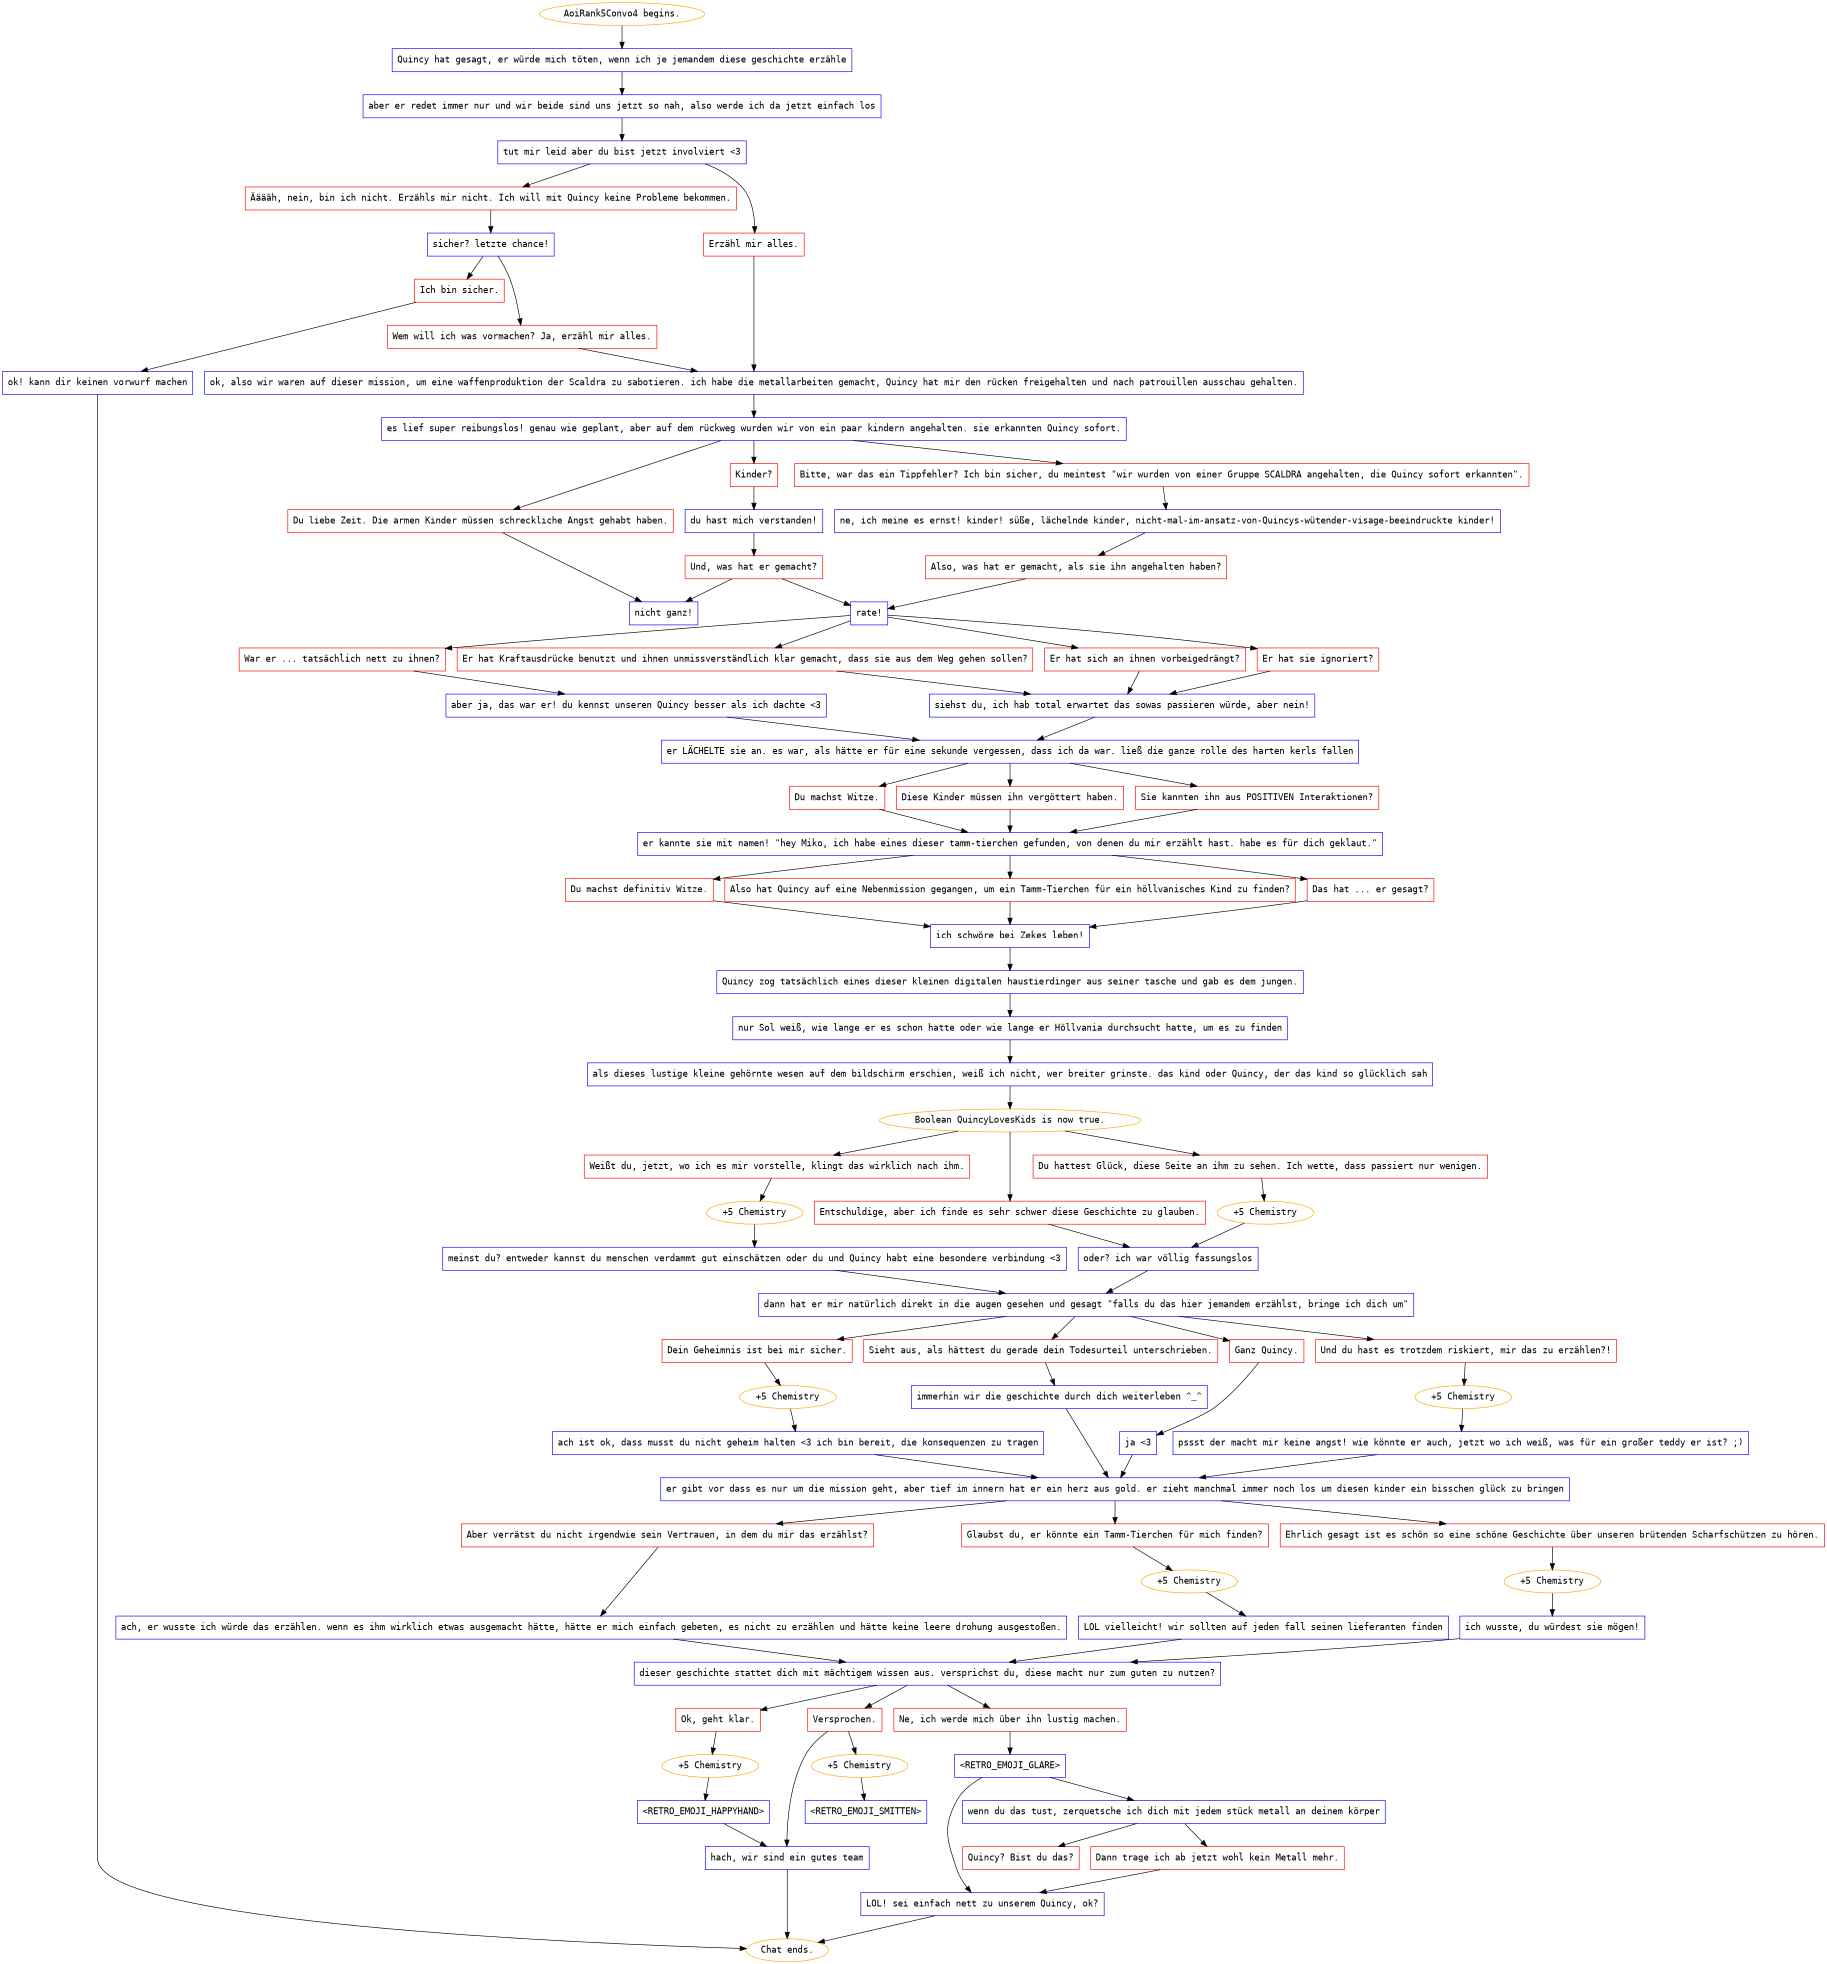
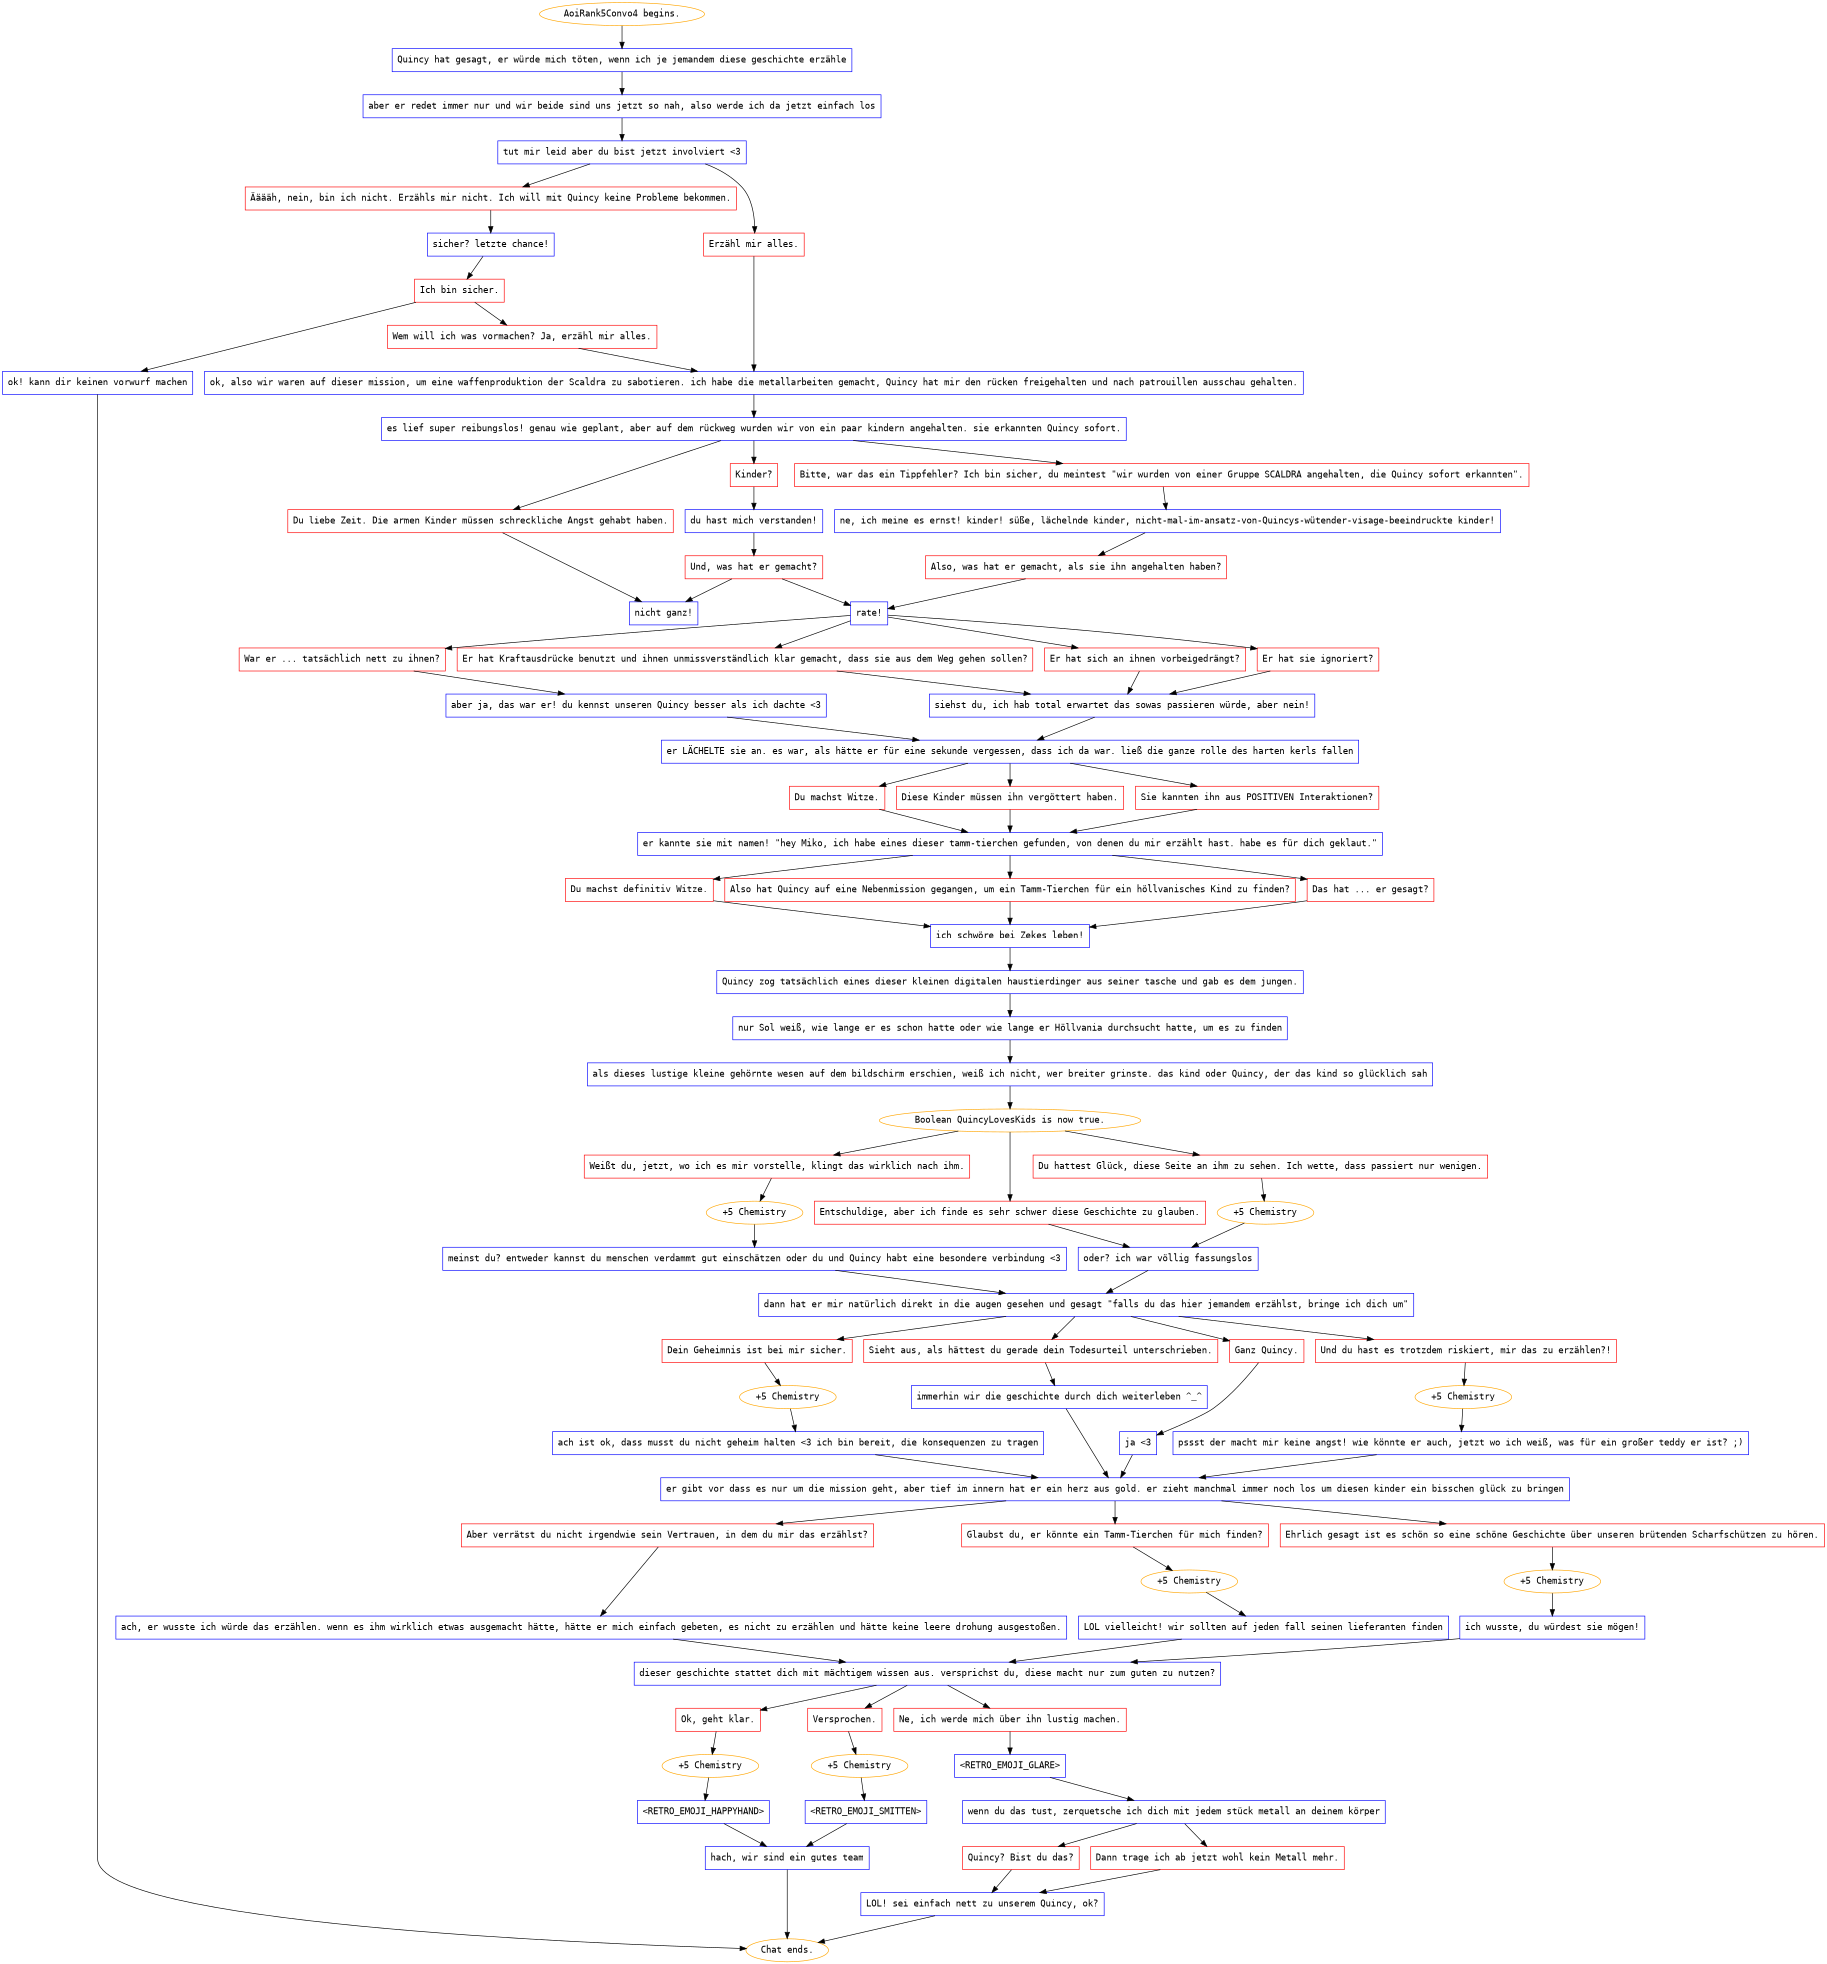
edge "sicher? letzte chance!" -> "Wem will ich was vormachen? Ja, erzähl mir alles.": now "Ich bin sicher." -> "Wem will ich was vormachen? Ja, erzähl mir alles."
edge "Versprochen." -> "hach, wir sind ein gutes team": now "<RETRO_EMOJI_SMITTEN>" -> "hach, wir sind ein gutes team"
edge "<RETRO_EMOJI_GLARE>" -> "LOL! sei einfach nett zu unserem Quincy, ok?": now "Quincy? Bist du das?" -> "LOL! sei einfach nett zu unserem Quincy, ok?"
